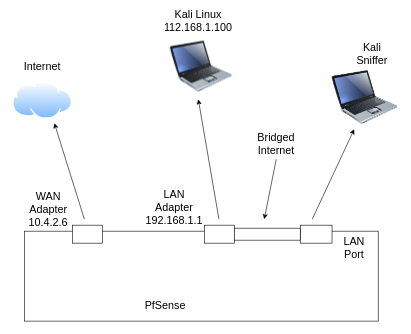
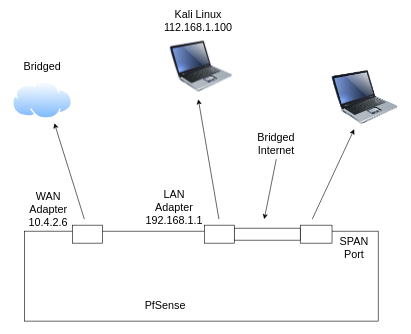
node "Kali Sniffer": removed
node "Internet": label "Internet" -> "Bridged"
node "LAN Port": label "LAN Port" -> "SPAN Port"
